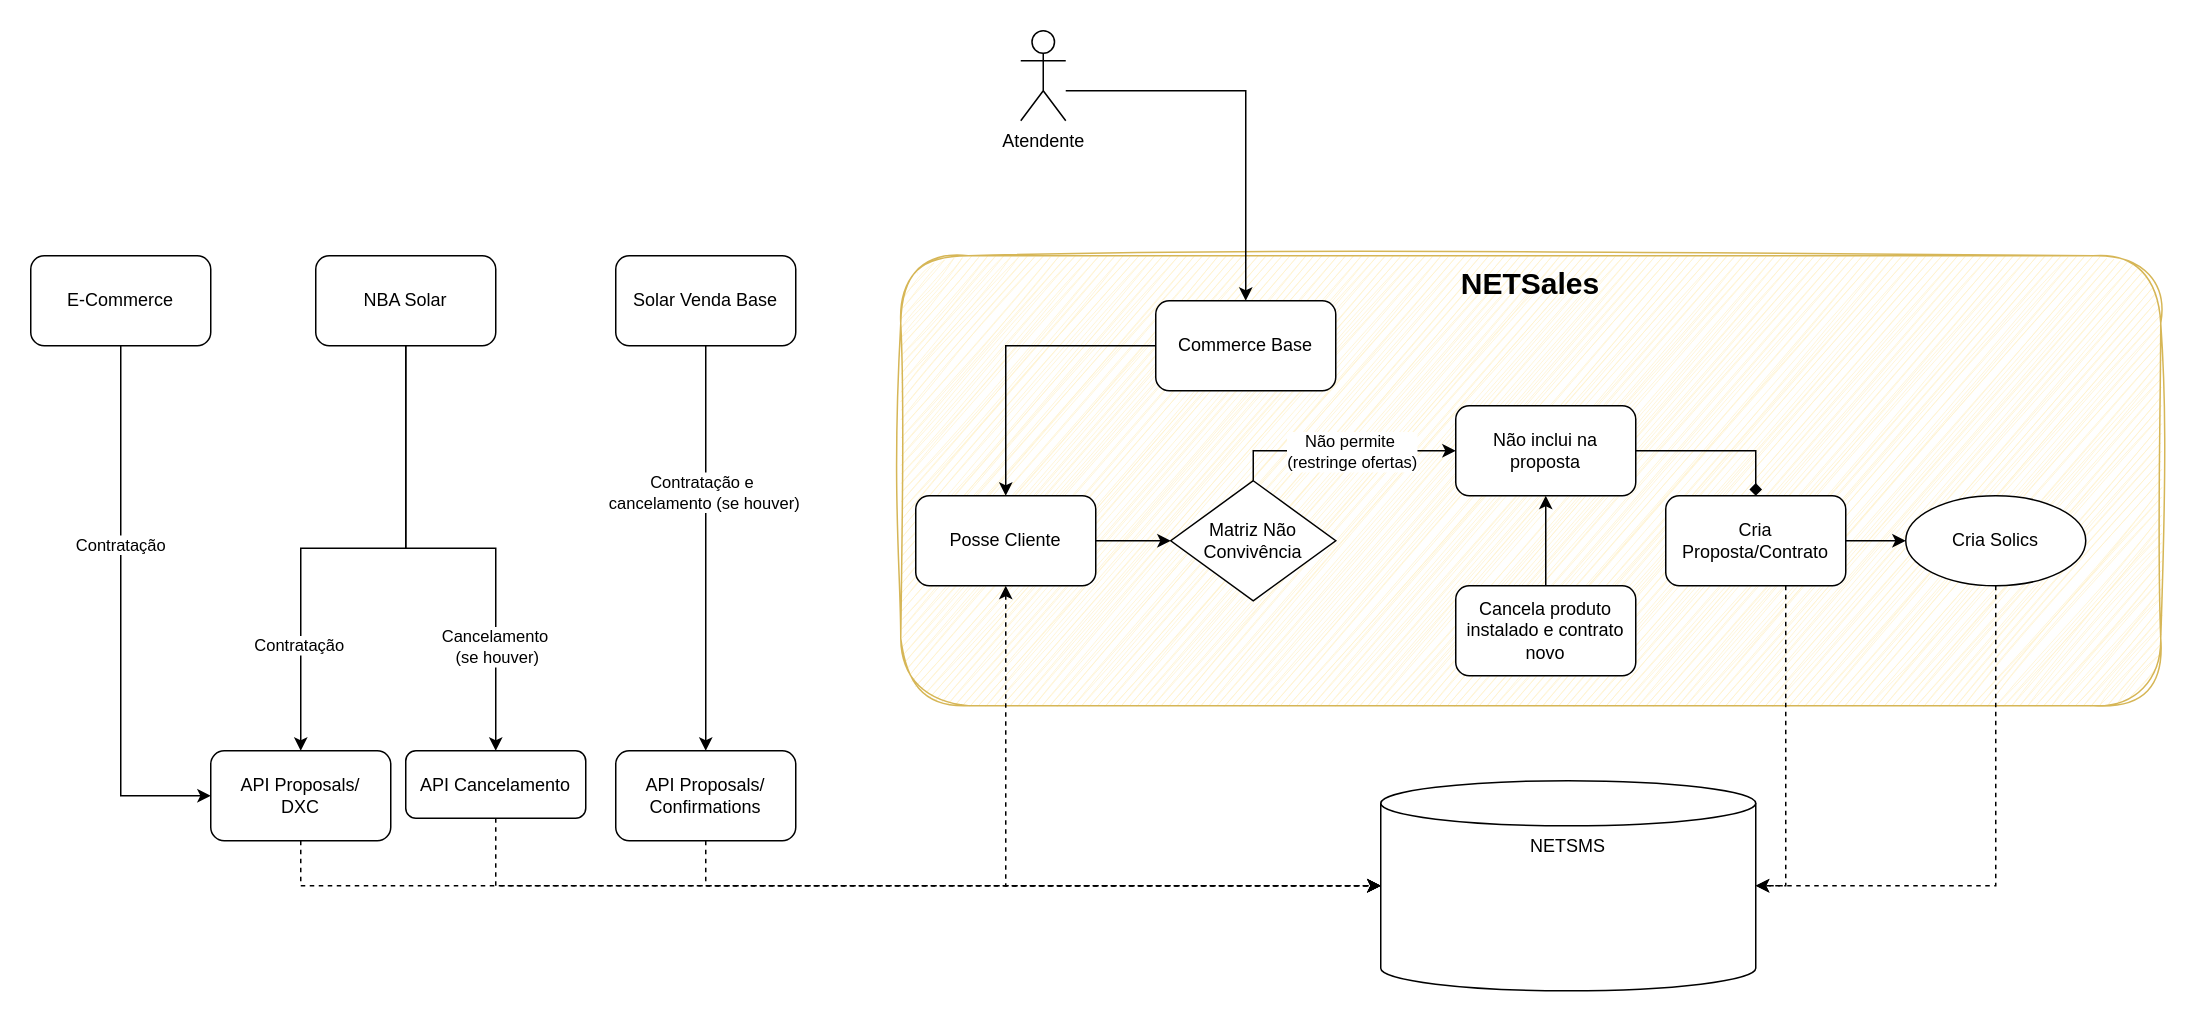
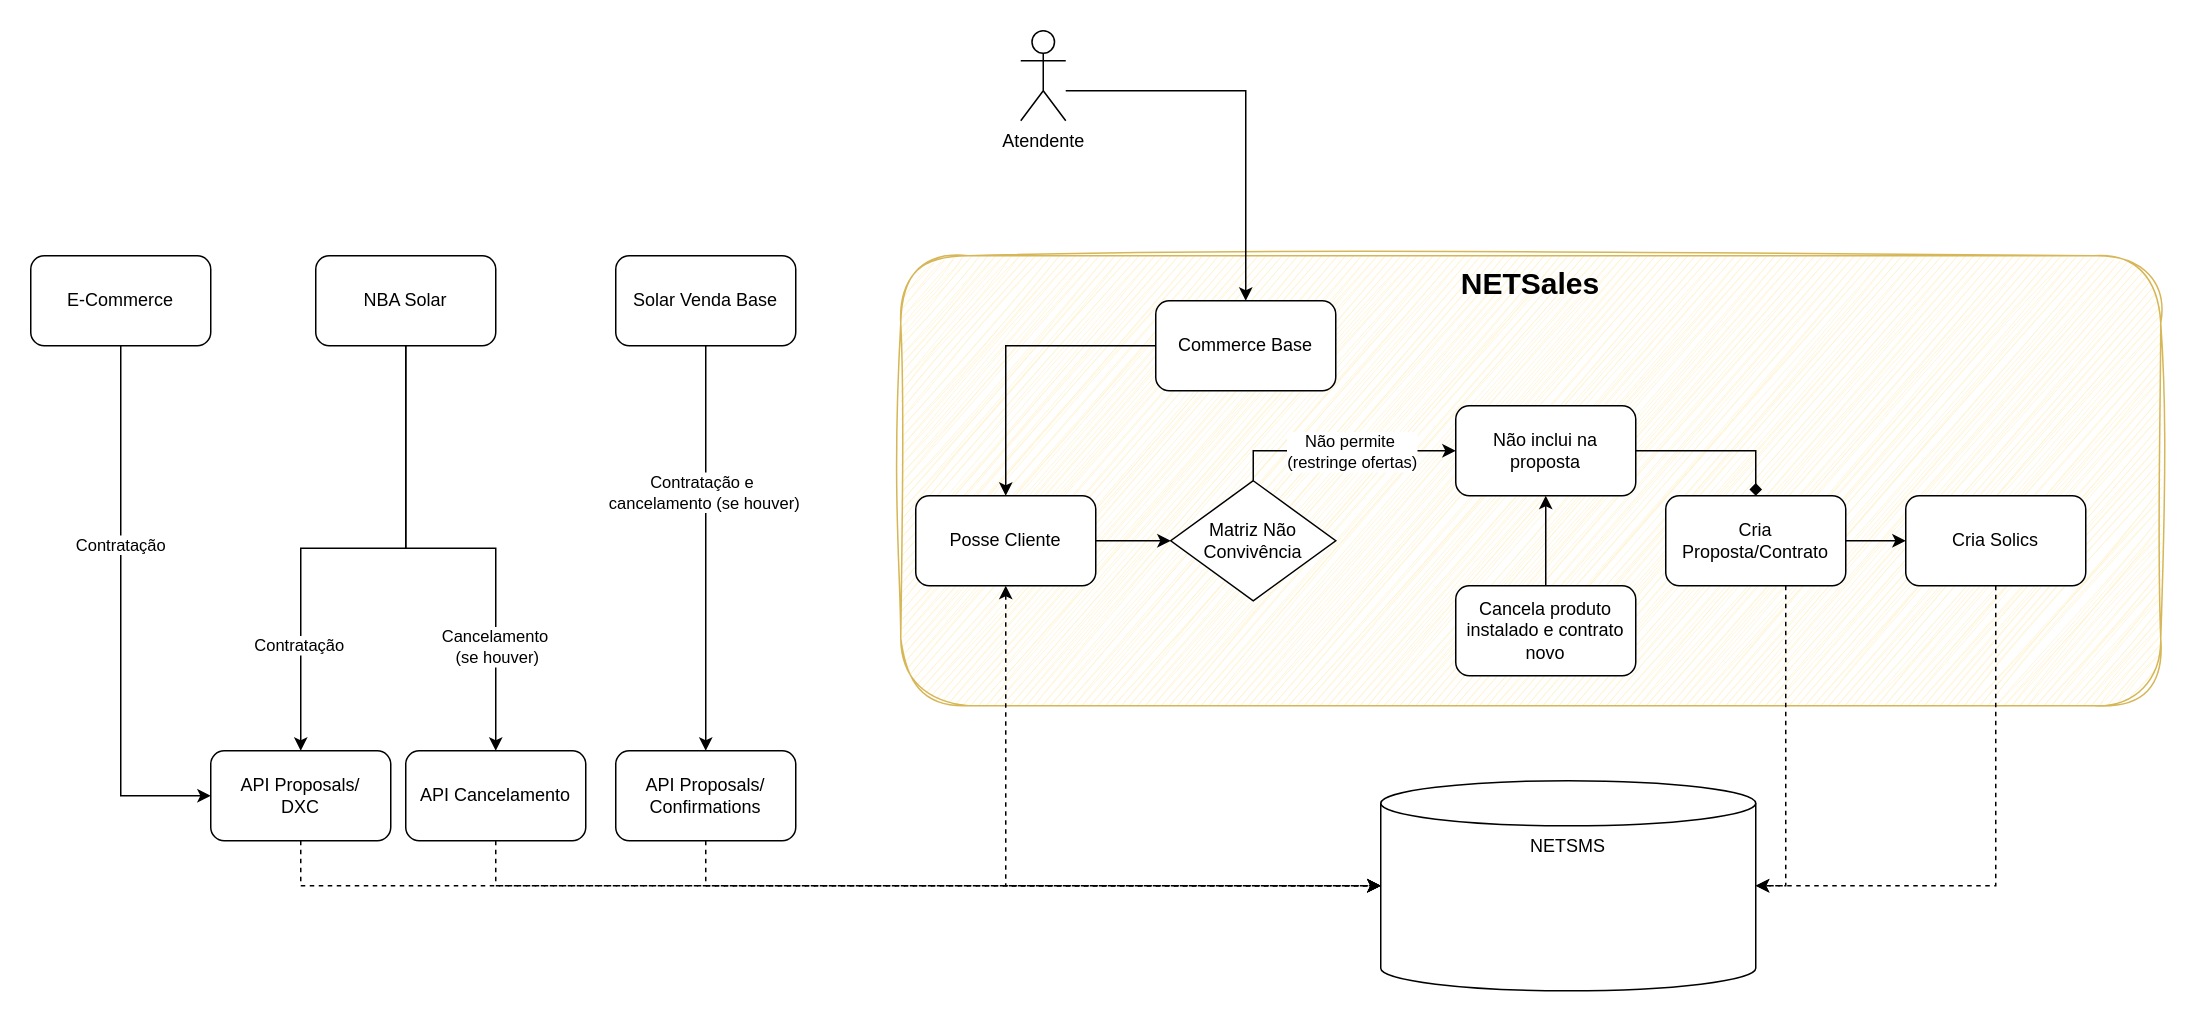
node "Cria Solics": shape ellipse -> rounded rectangle
node "API Cancelamento": size 180x68 -> 180x90
